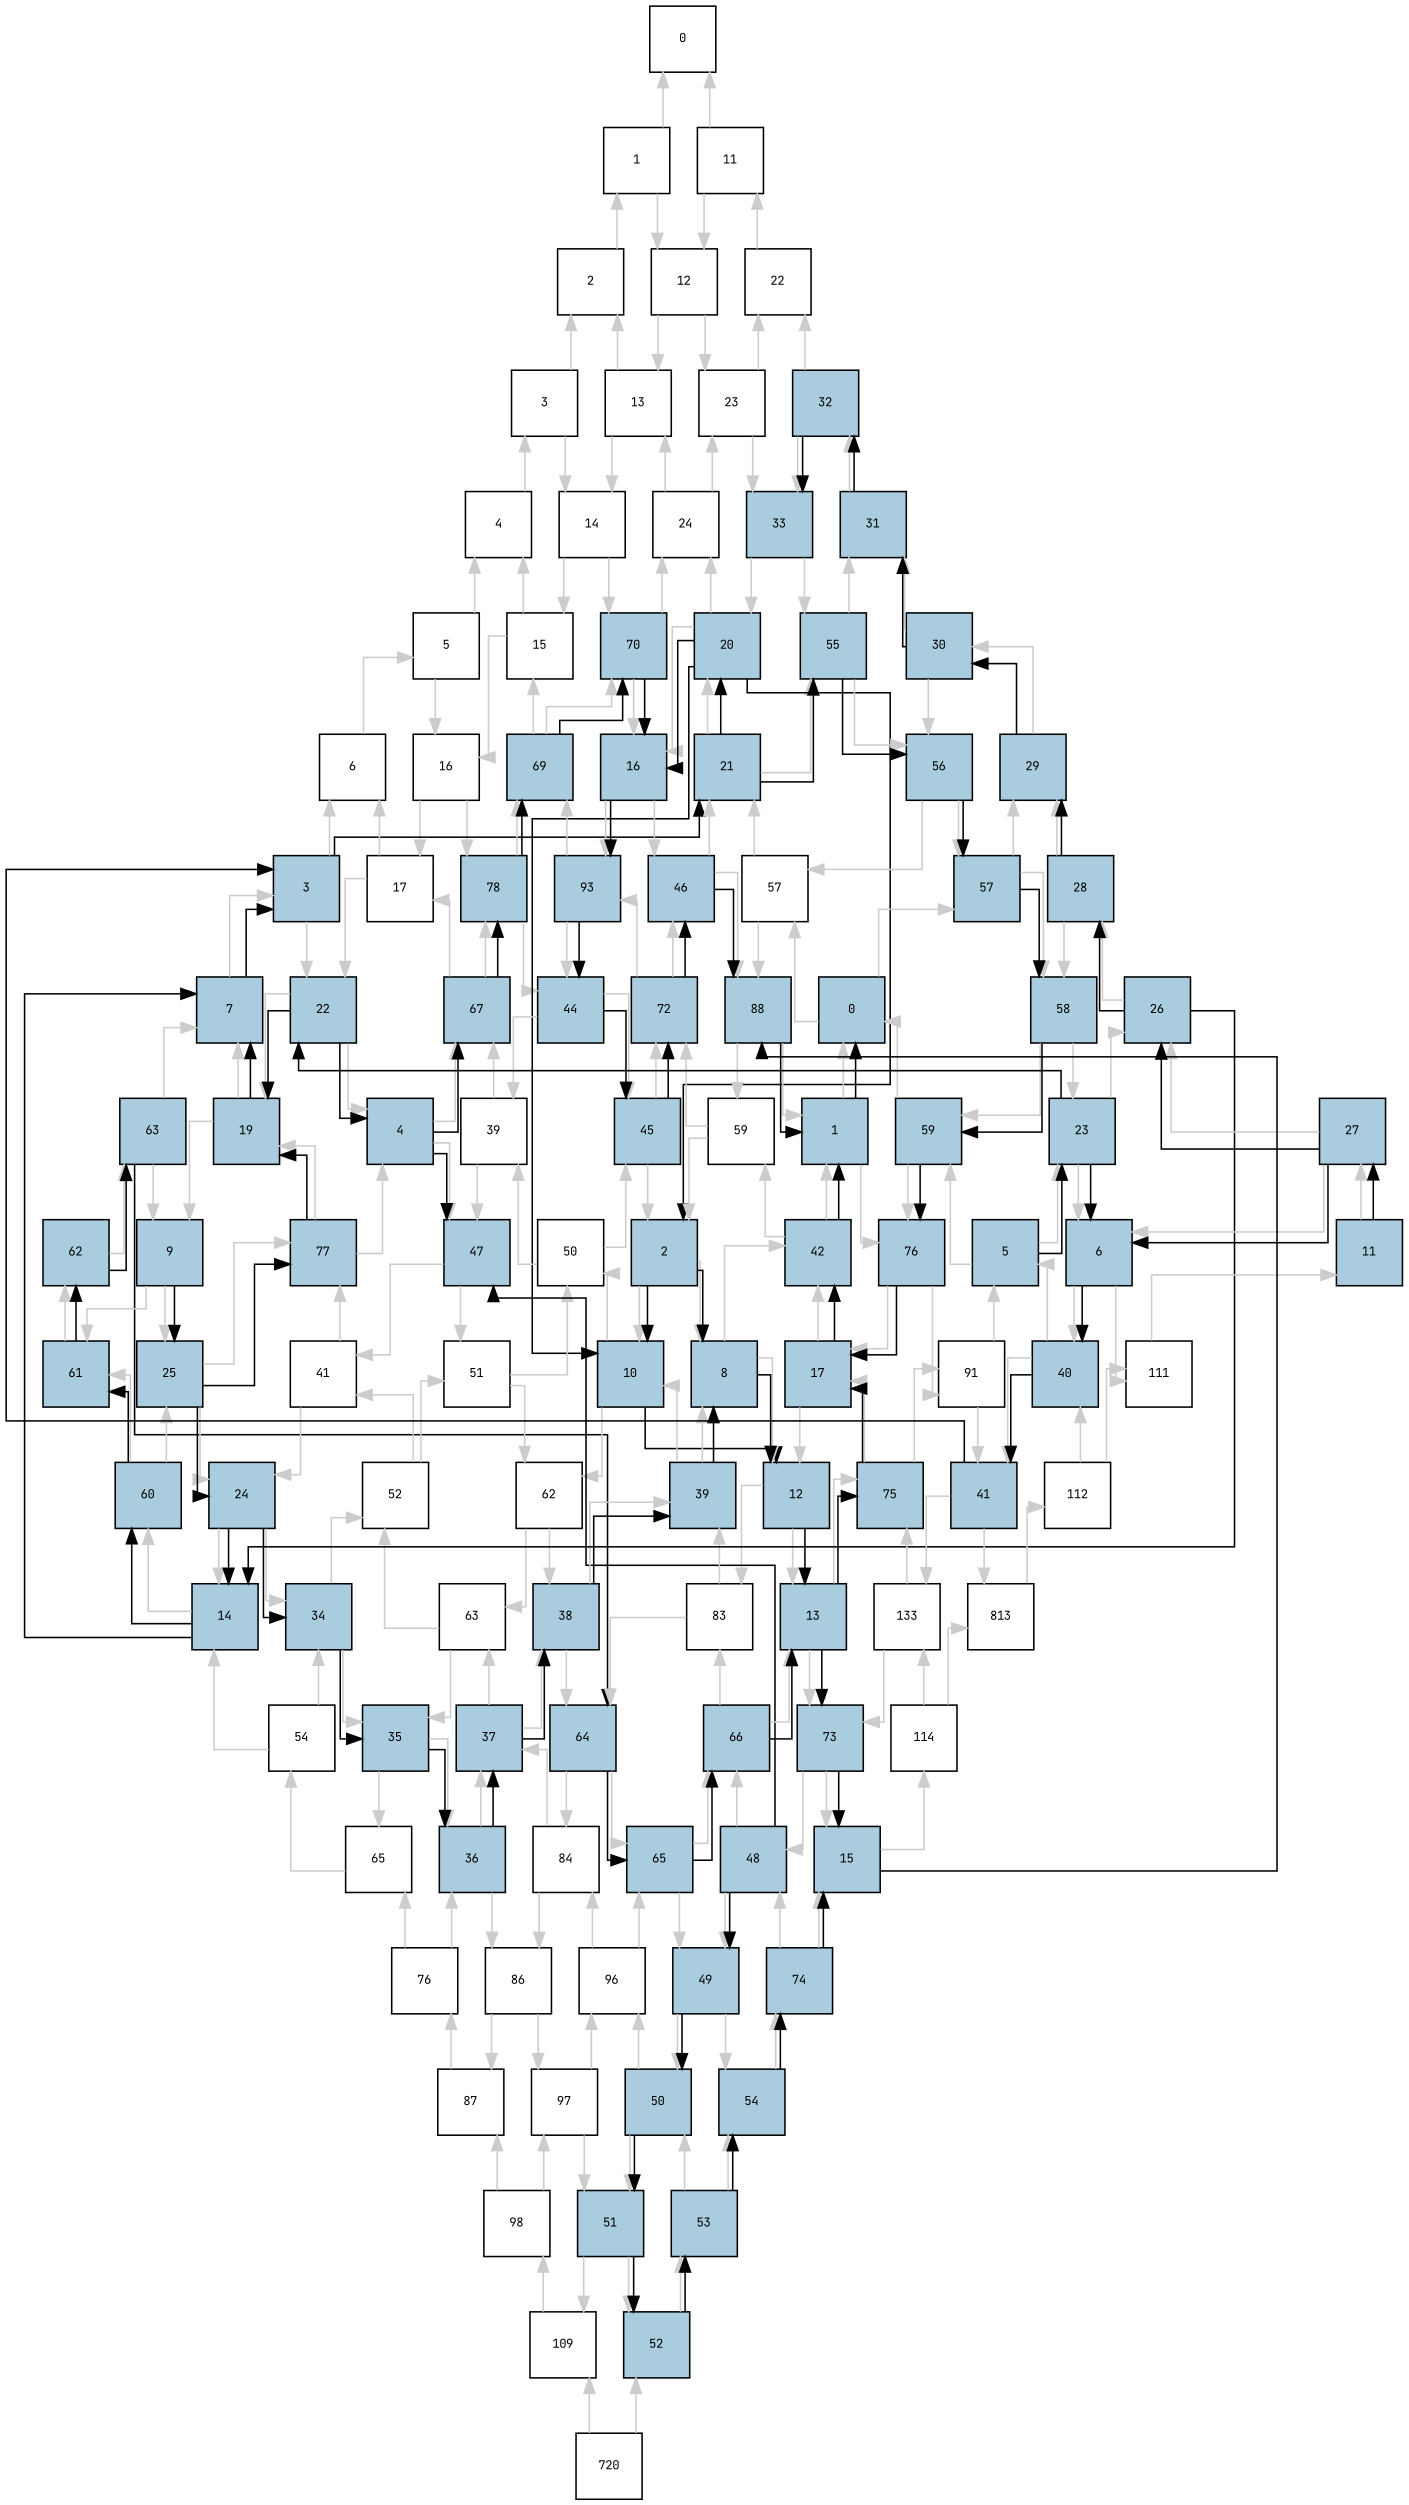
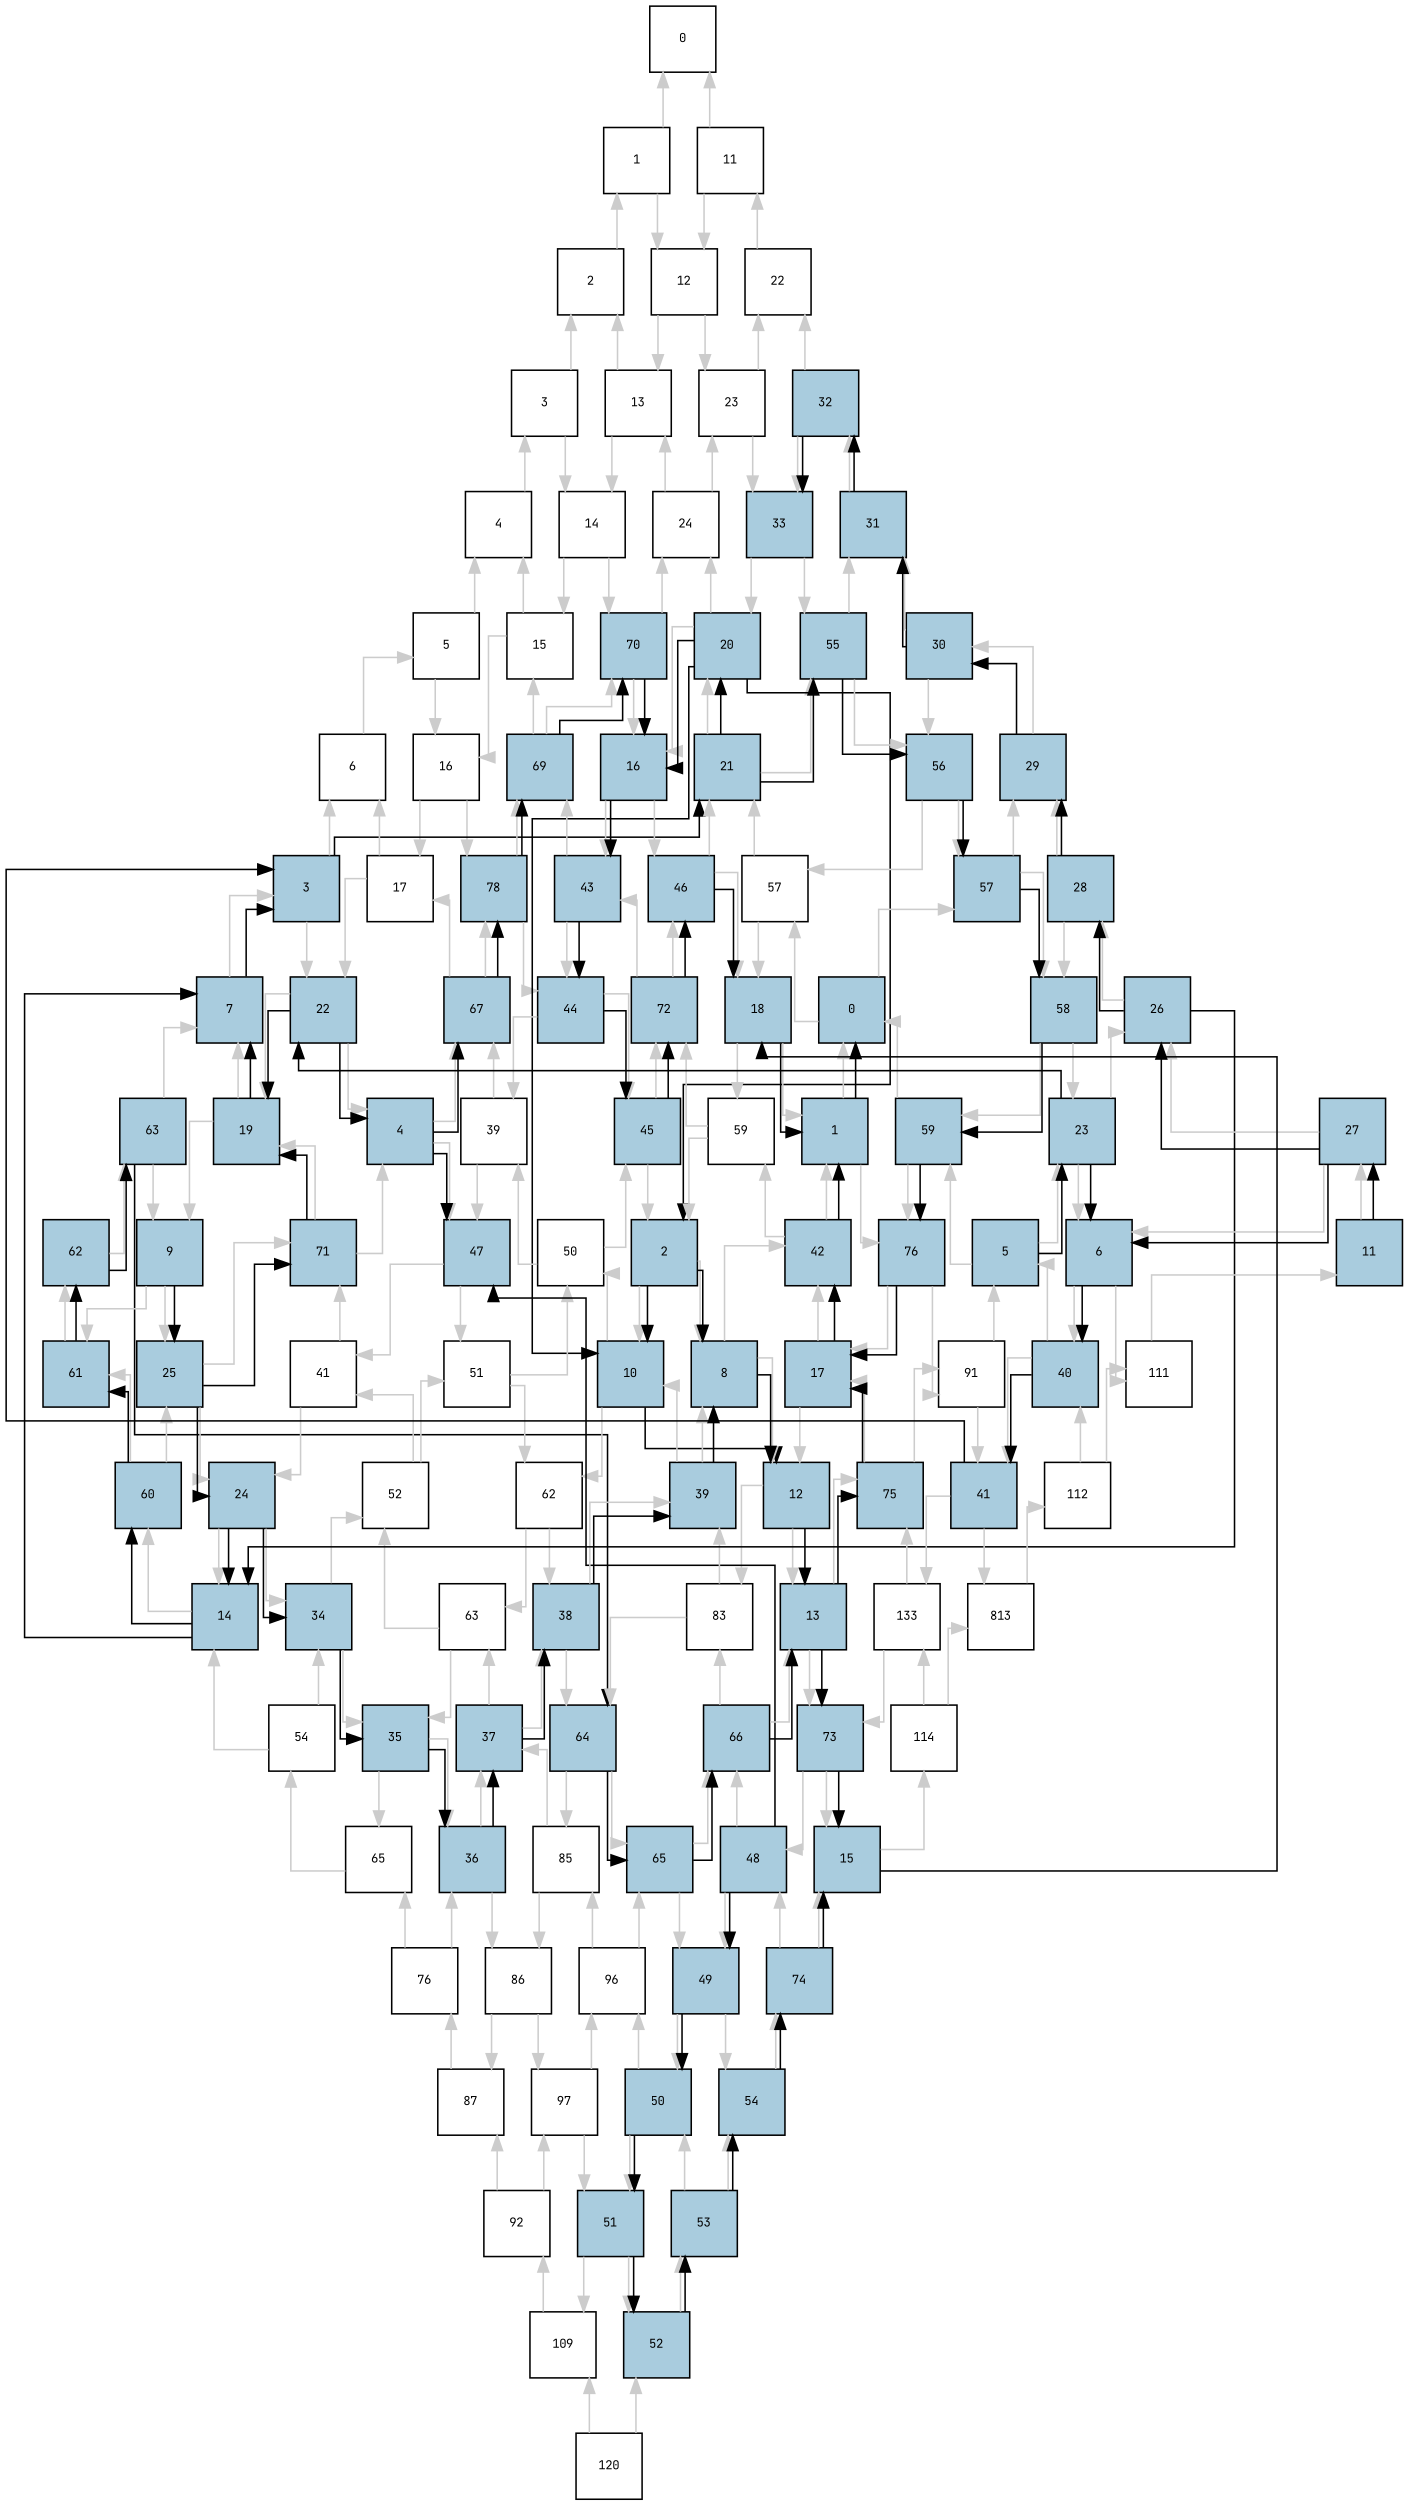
node "93": label "93" -> "43"
node "88": label "88" -> "18"
node "77": label "77" -> "71"
node "84": label "84" -> "85"
node "98": label "98" -> "92"
node "720": label "720" -> "120"
